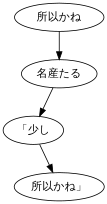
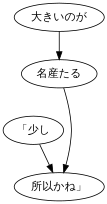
node "所以かね": label "所以かね" -> "大きいのが"
edge "名産たる" -> "「少し": now "名産たる" -> "所以かね」"
